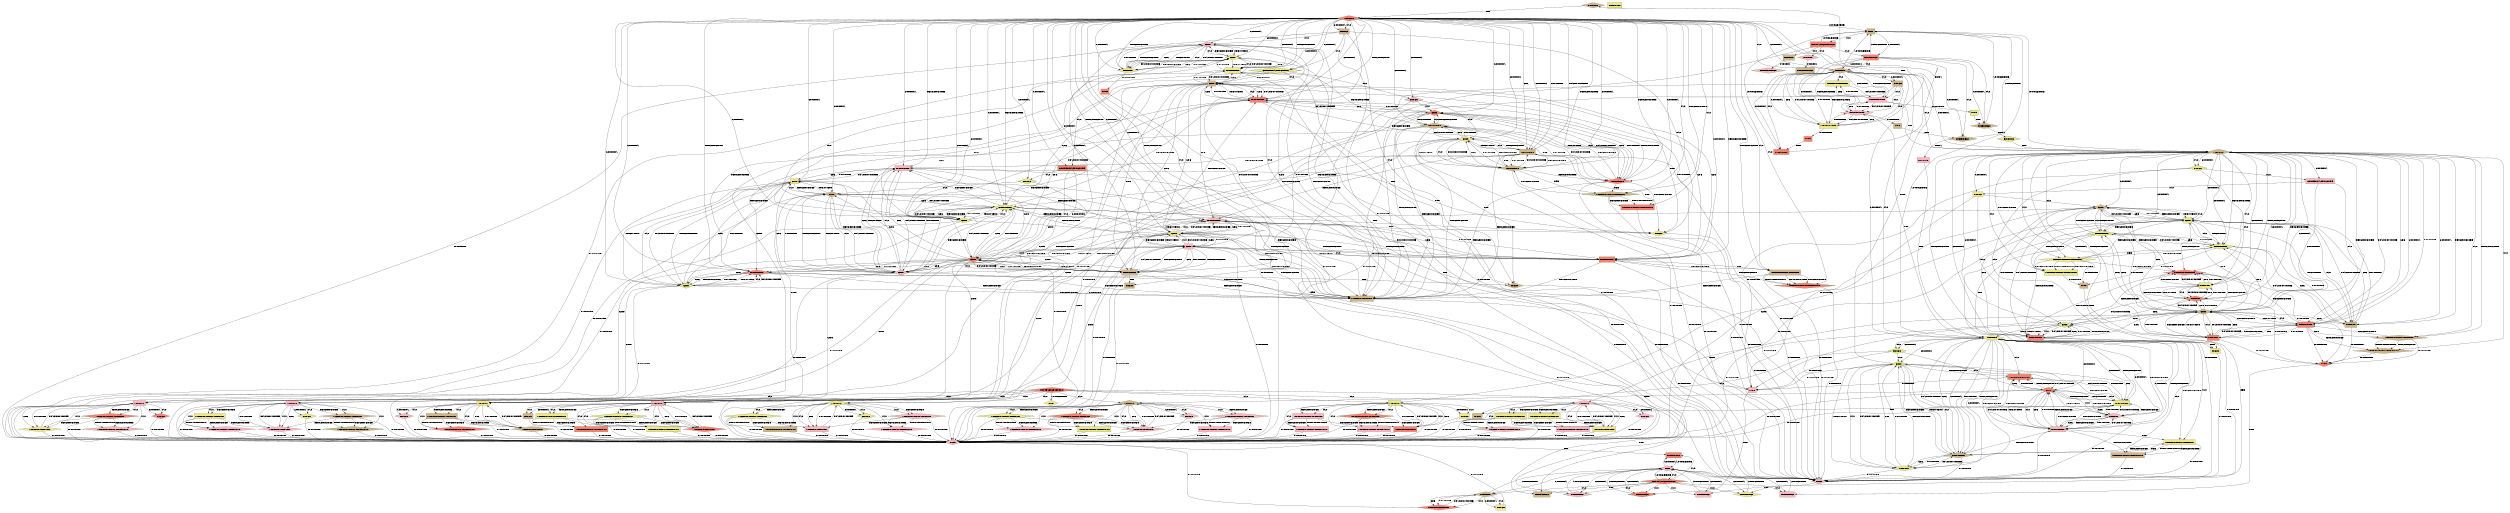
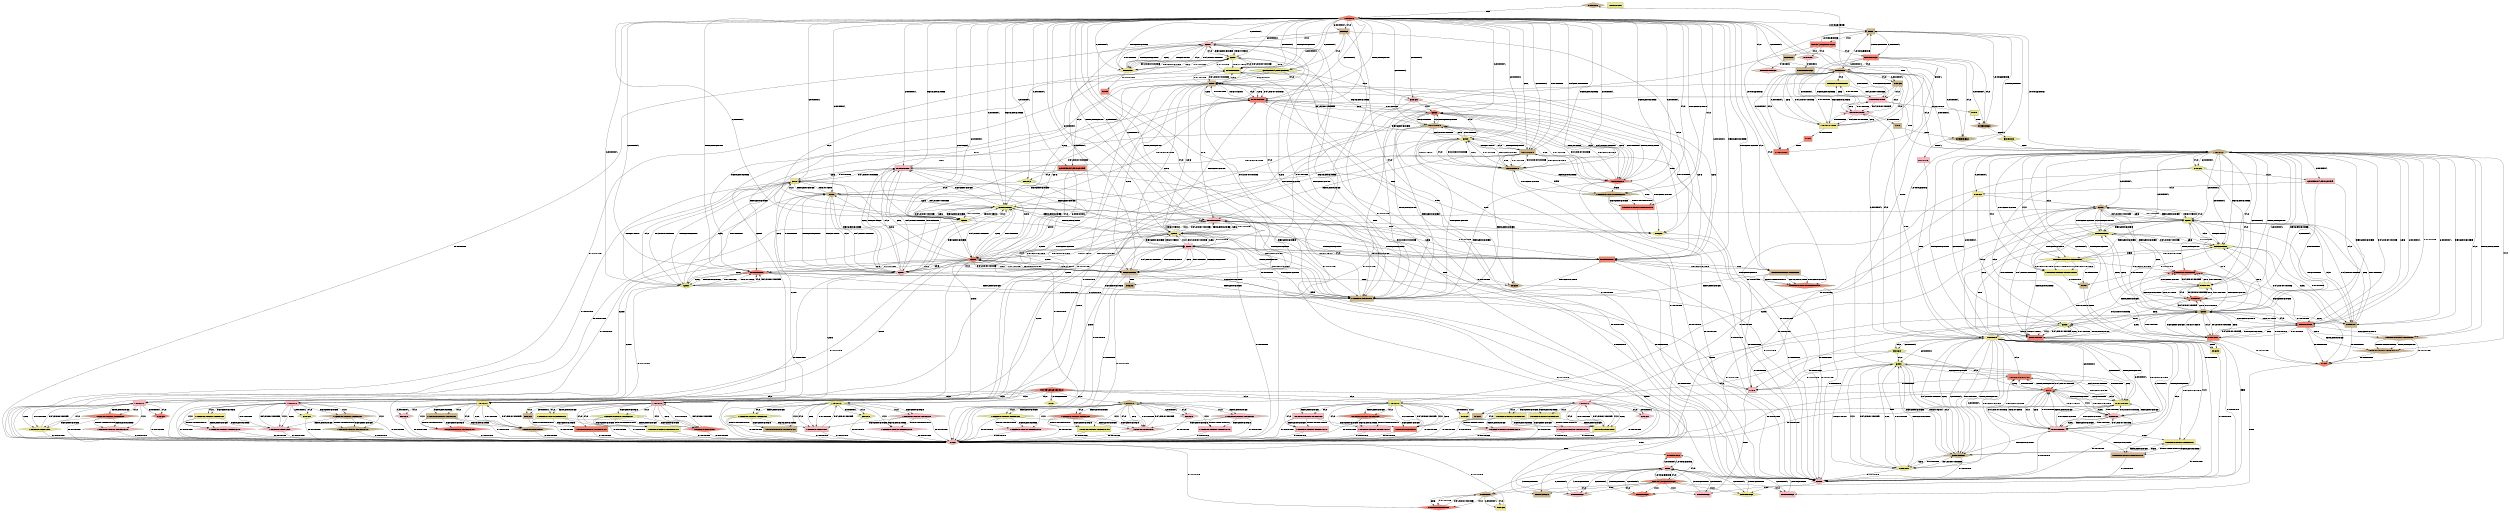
node "FILE_DATA": label "FILE_DATA" -> "META_DATA"
